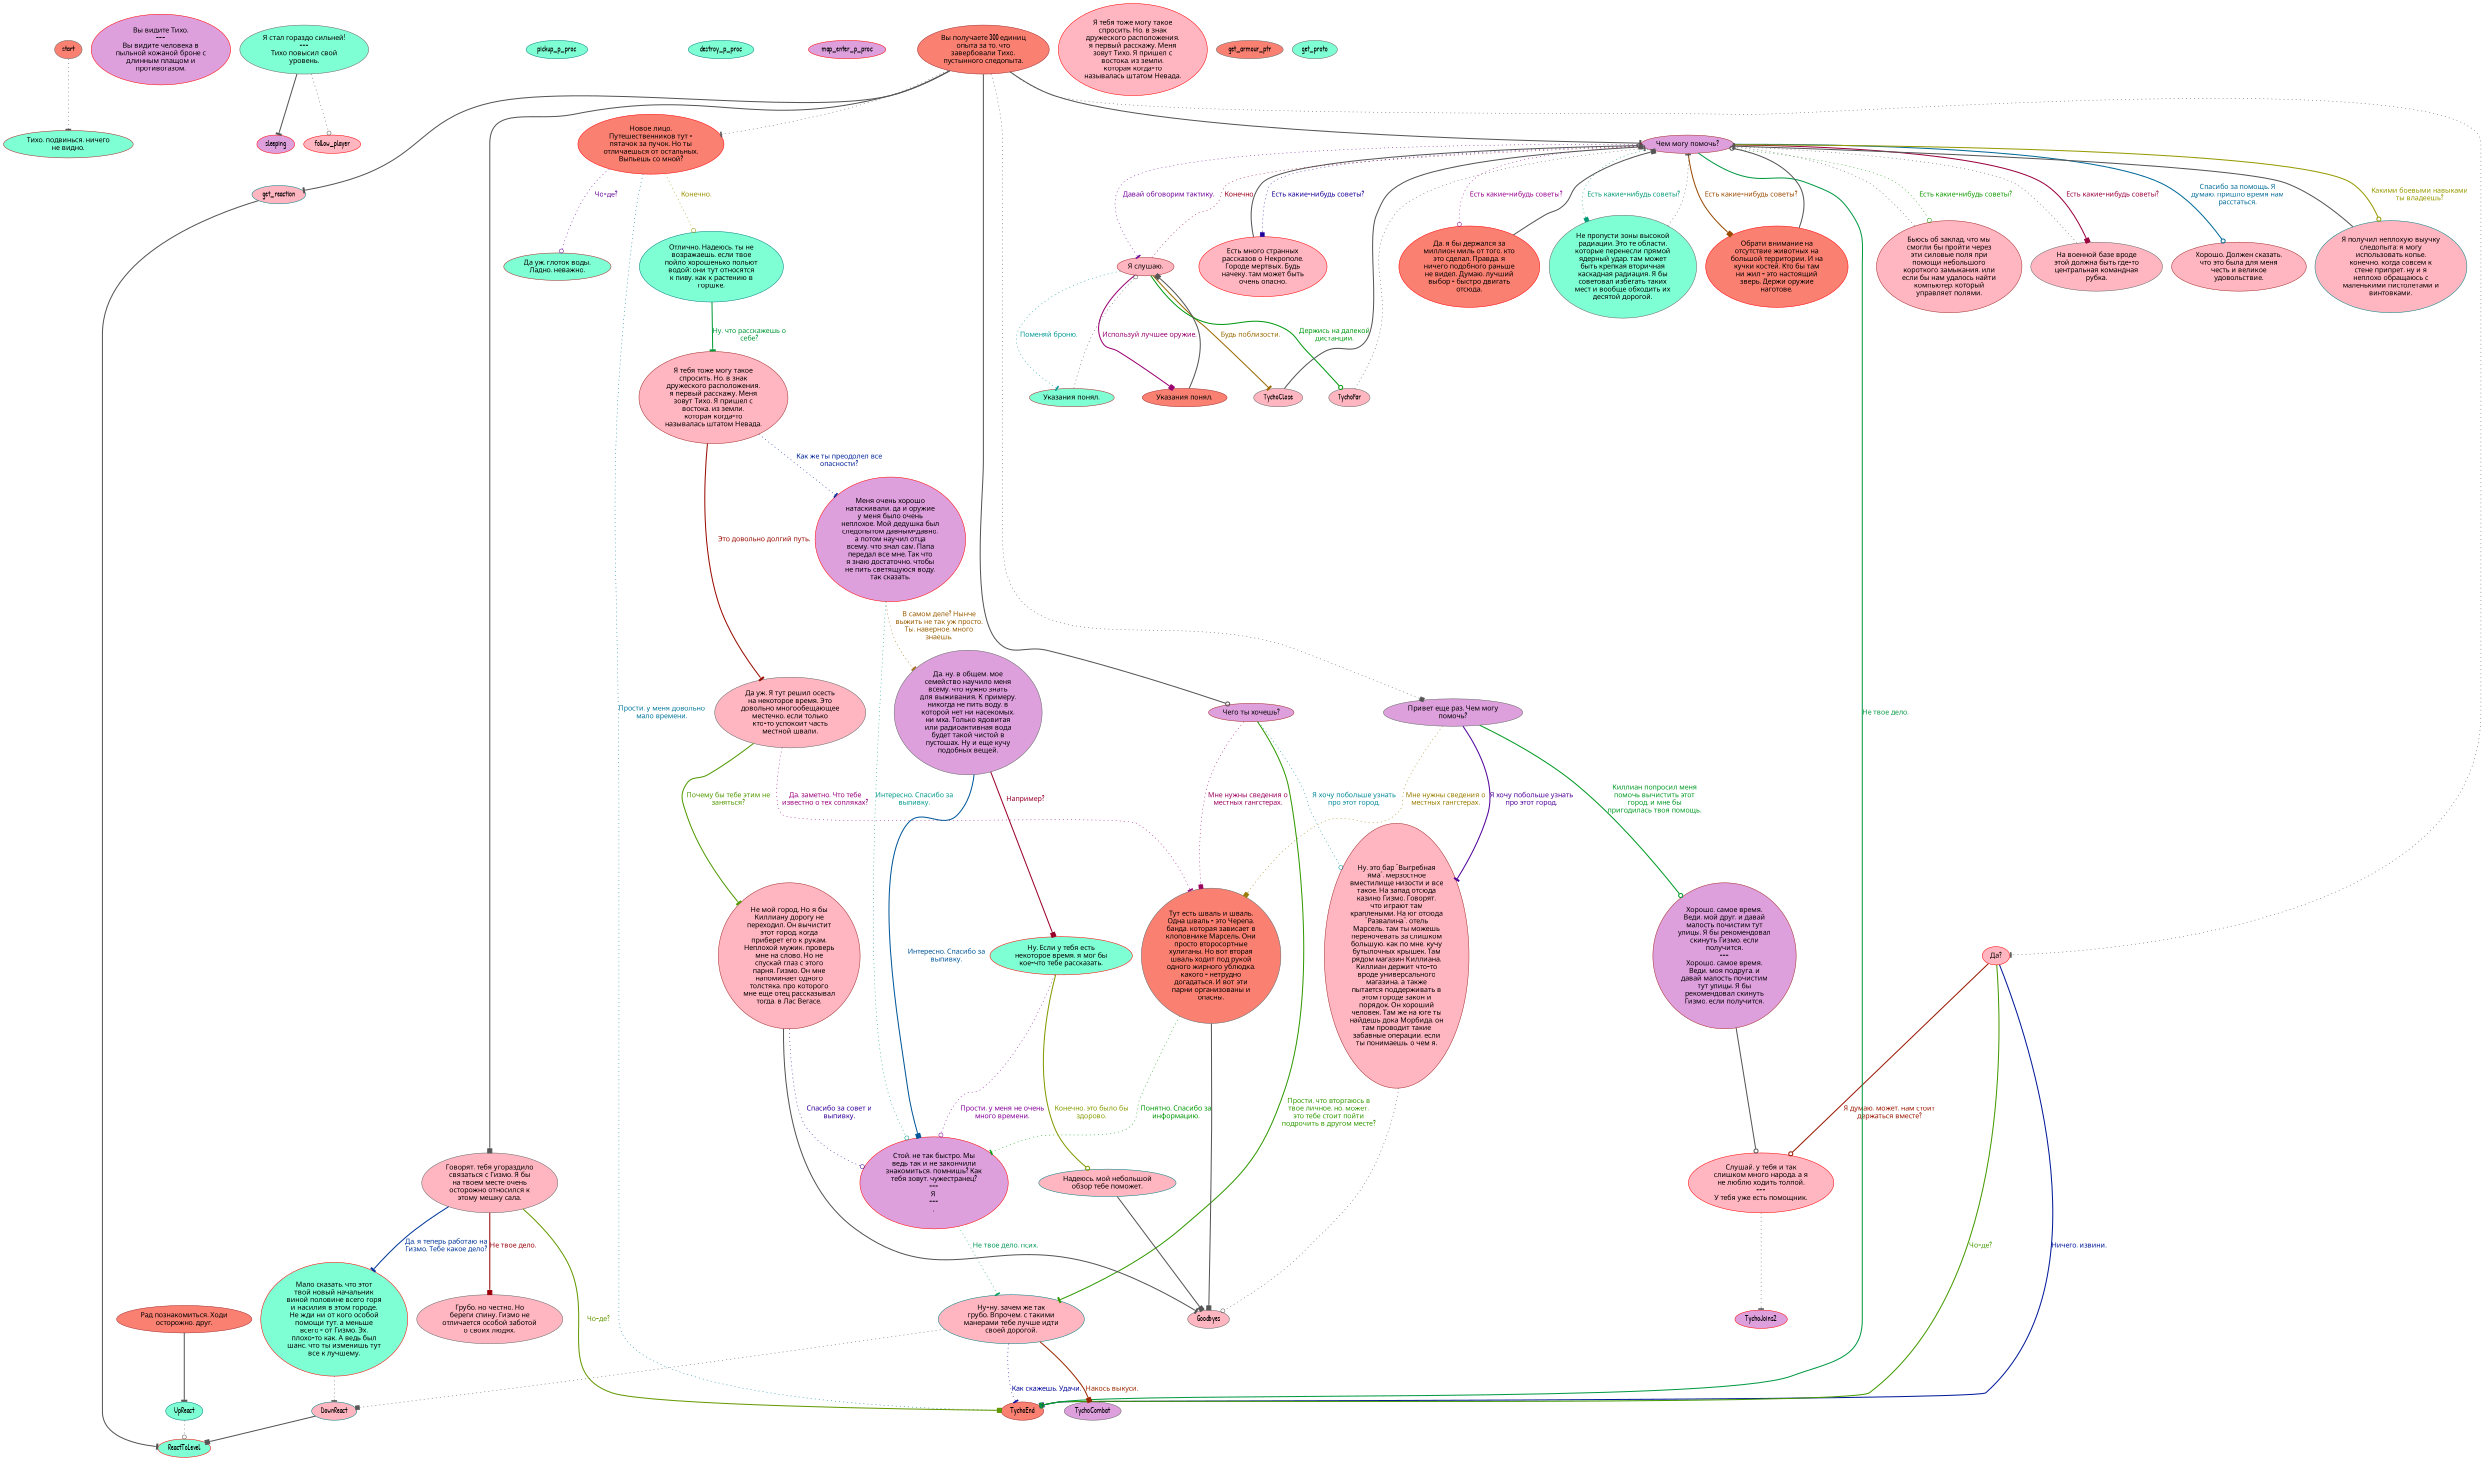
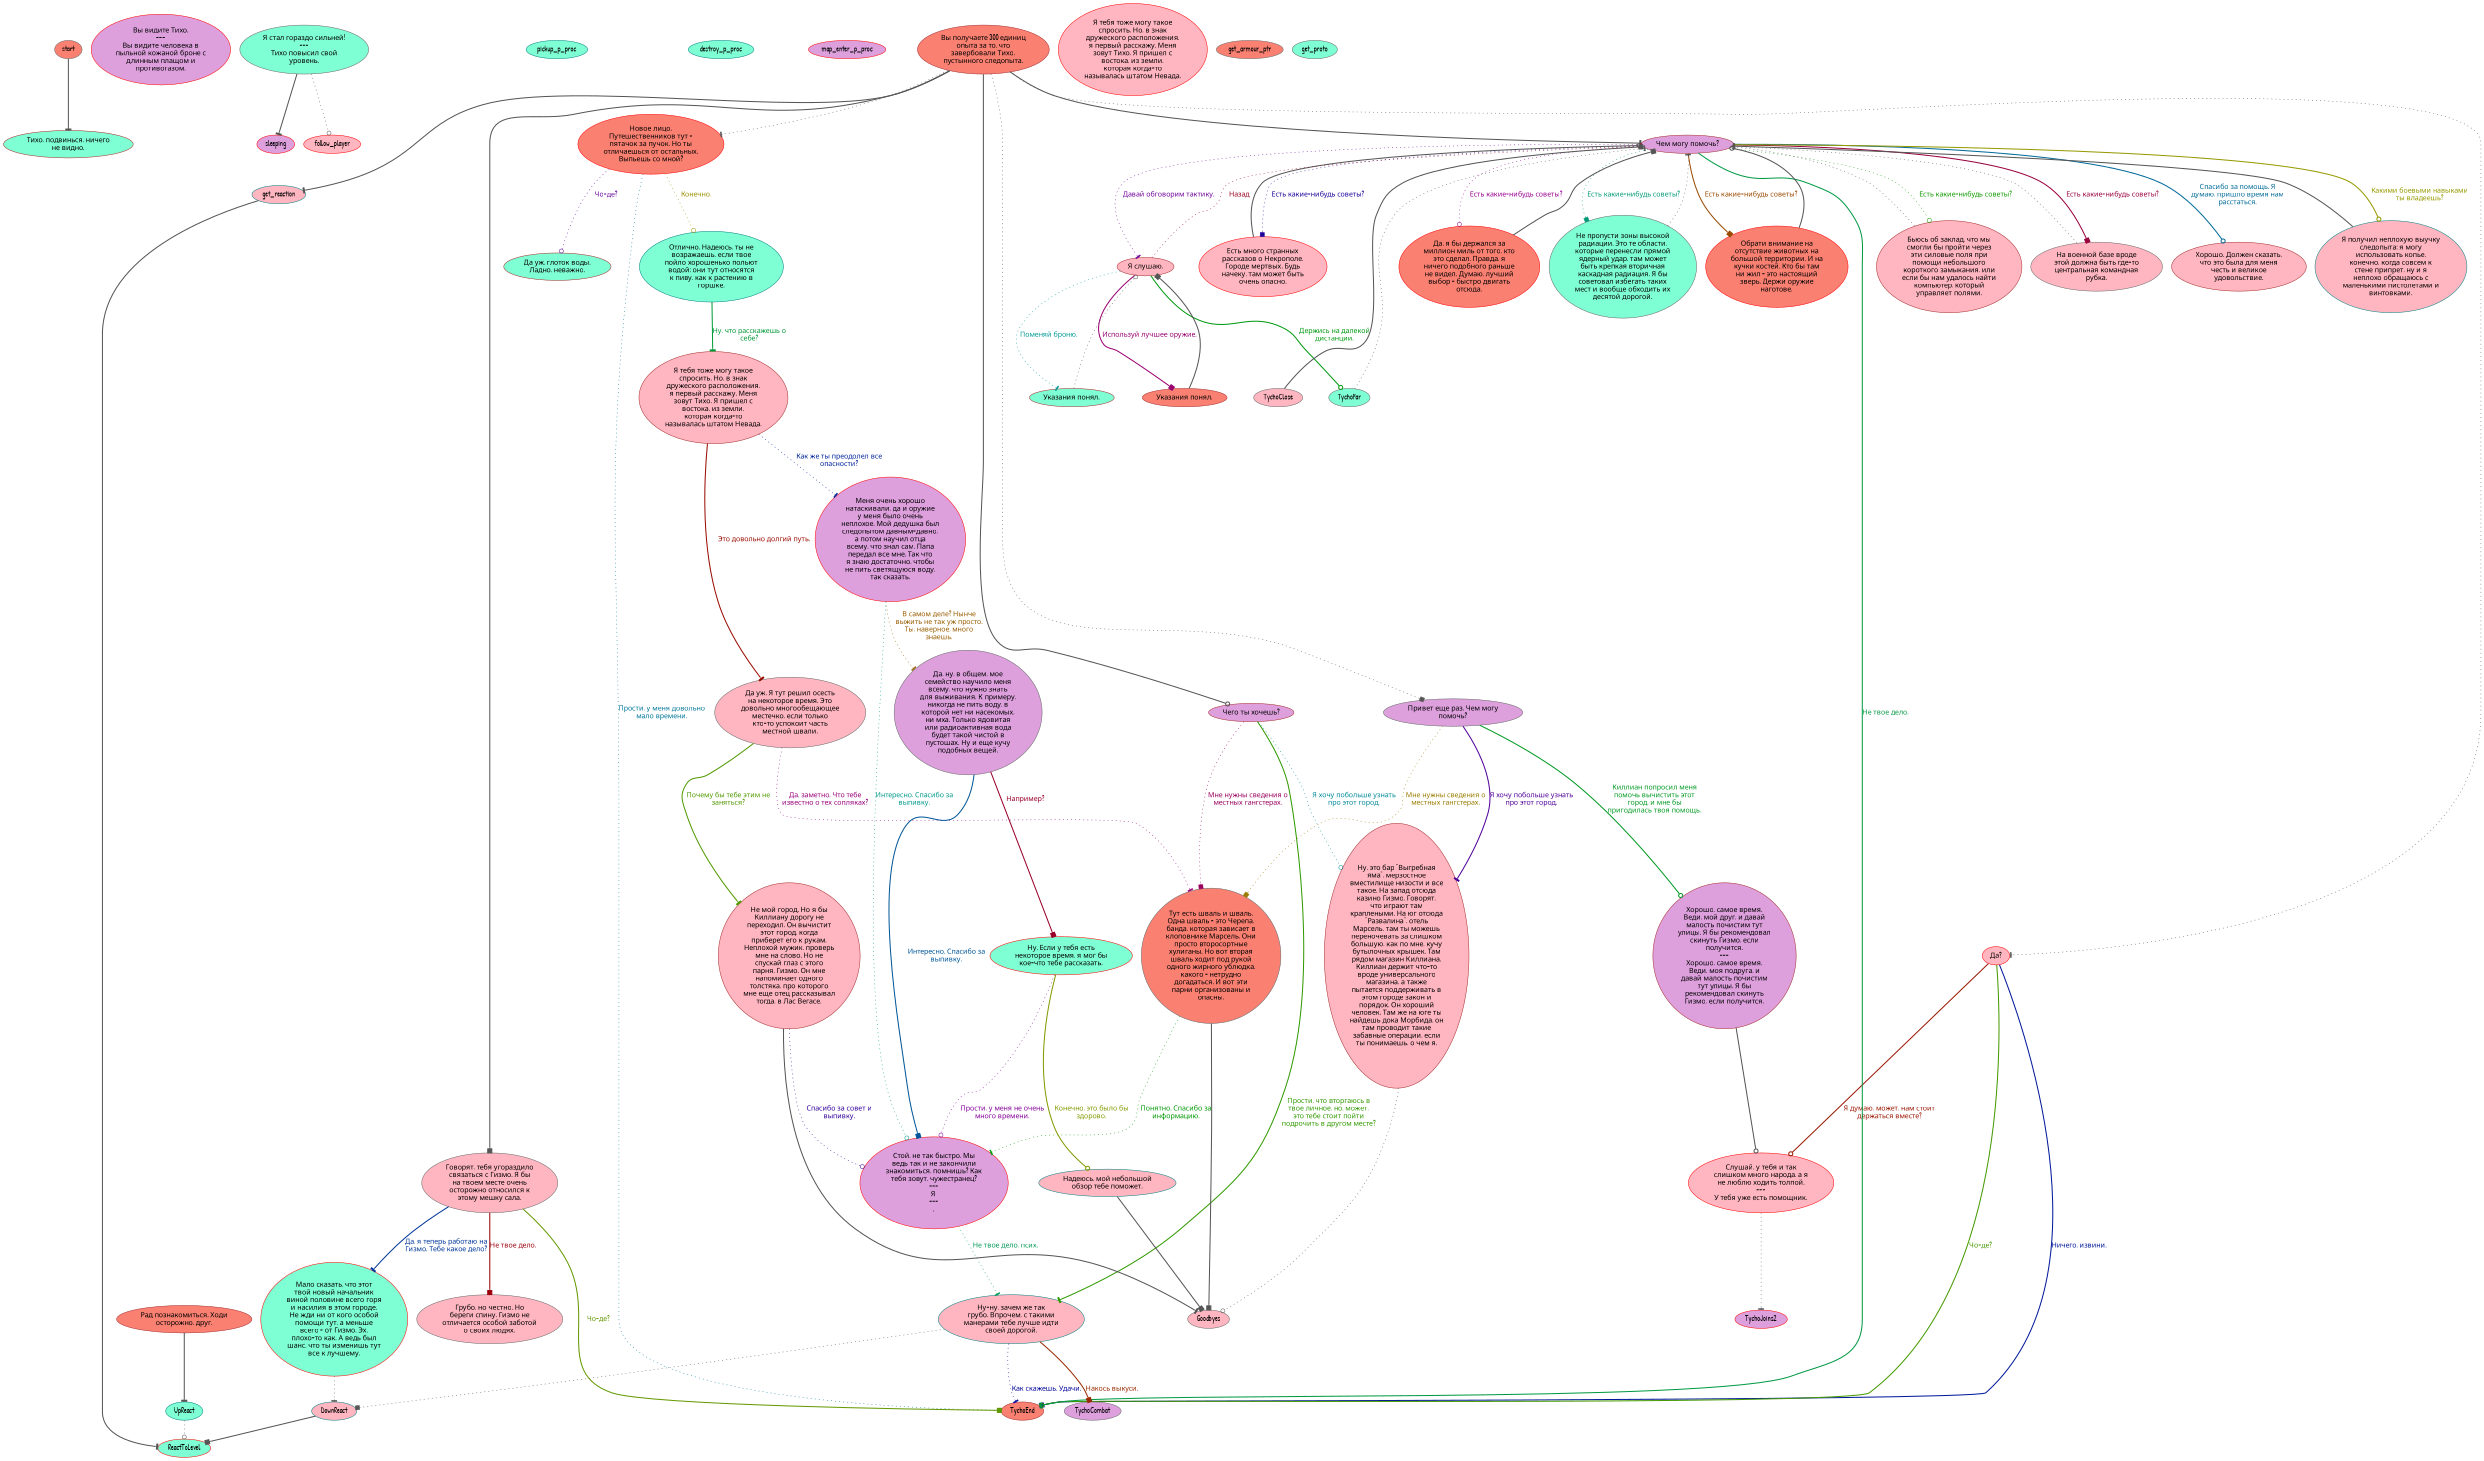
edge "start" -> "Тихо, подвинься, ничего не видно.": style dotted -> bold
edge "Я слушаю." -> "Чем могу помочь?": label "Конечно" -> "Назад"
edge "Я слушаю." -> "TychoClose": removed, label "Будь поблизости."
node "TychoFar": fillcolor lightpink -> aquamarine
